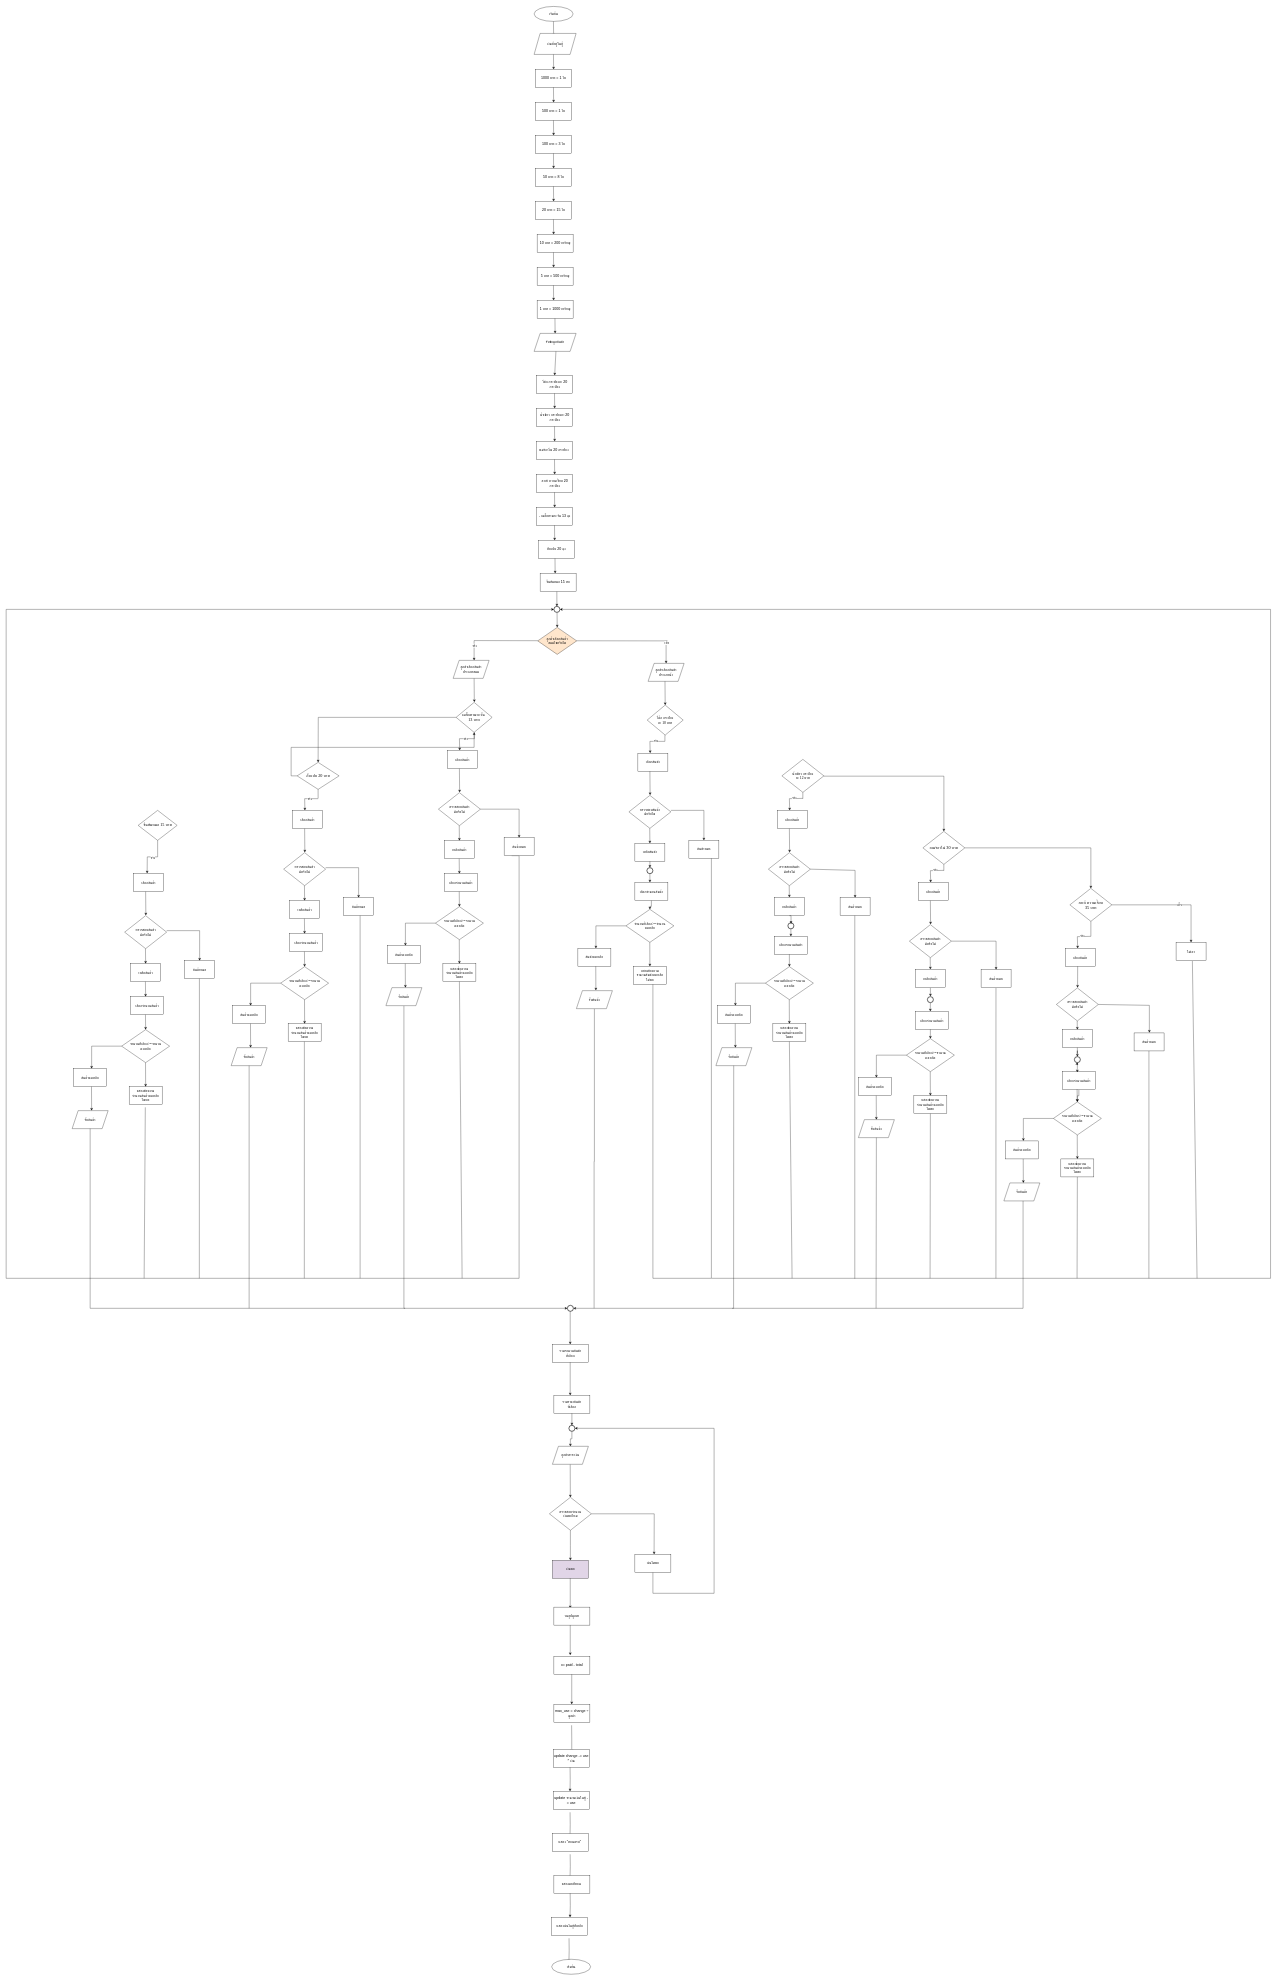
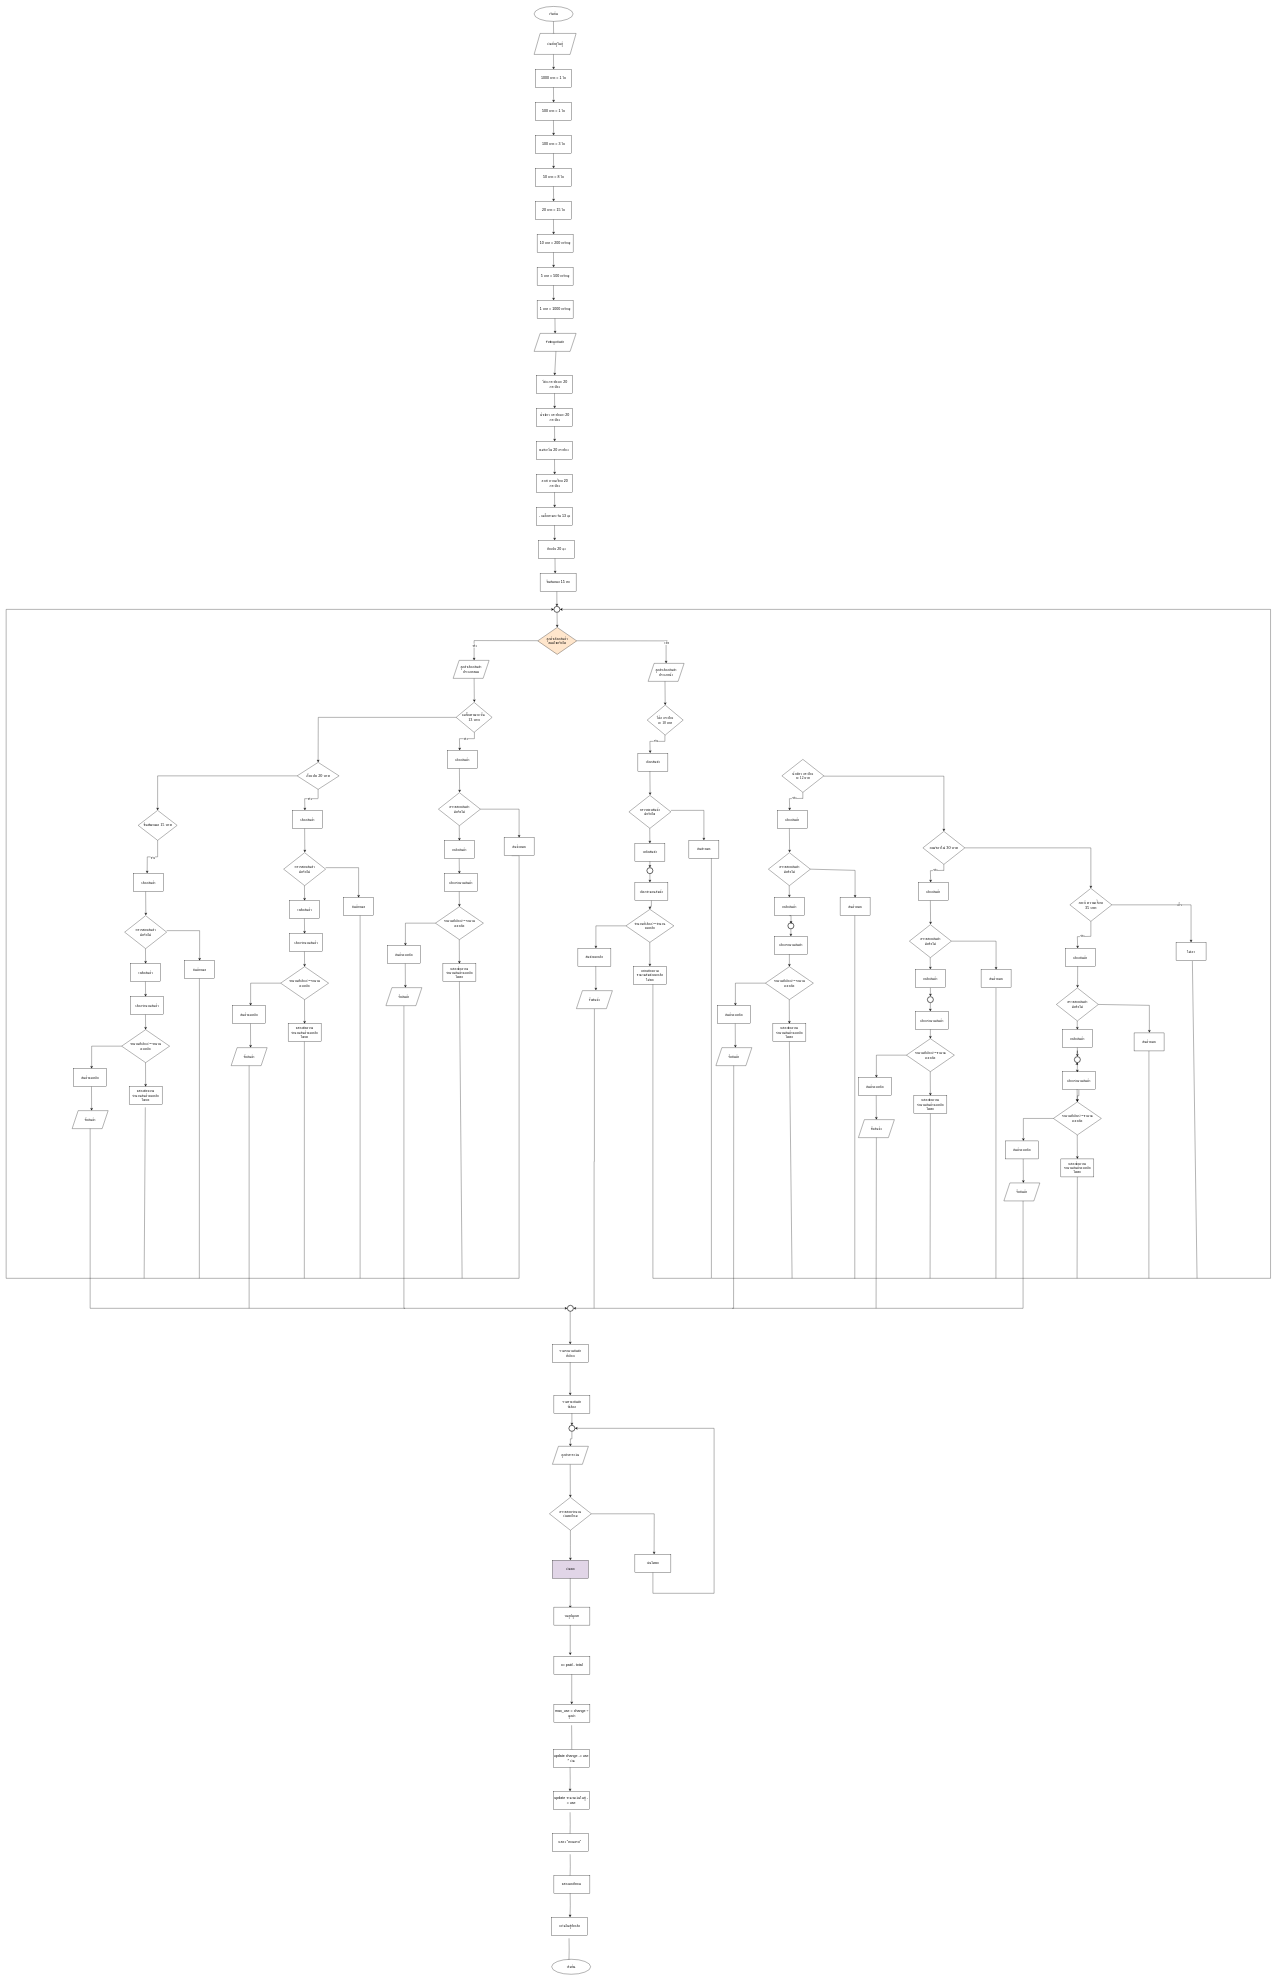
edge "ถั่วแปบ 20 บาท" -> "เมล็ดทานตะวัน 13 บาท": now "ถั่วแปบ 20 บาท" -> "จิ้นส้มหมก 15 บาท"
node "แสดงเงินในตู้ที่เหลือ": label "แสดงเงินในตู้ที่เหลือ" -> "เอาินในตู้ที่เหลือ"
